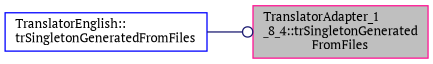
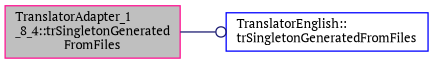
edge "TranslatorEnglish:: trSingletonGeneratedFromFiles" -> "TranslatorAdapter_1 _8_4::trSingletonGenerated FromFiles": reversed
